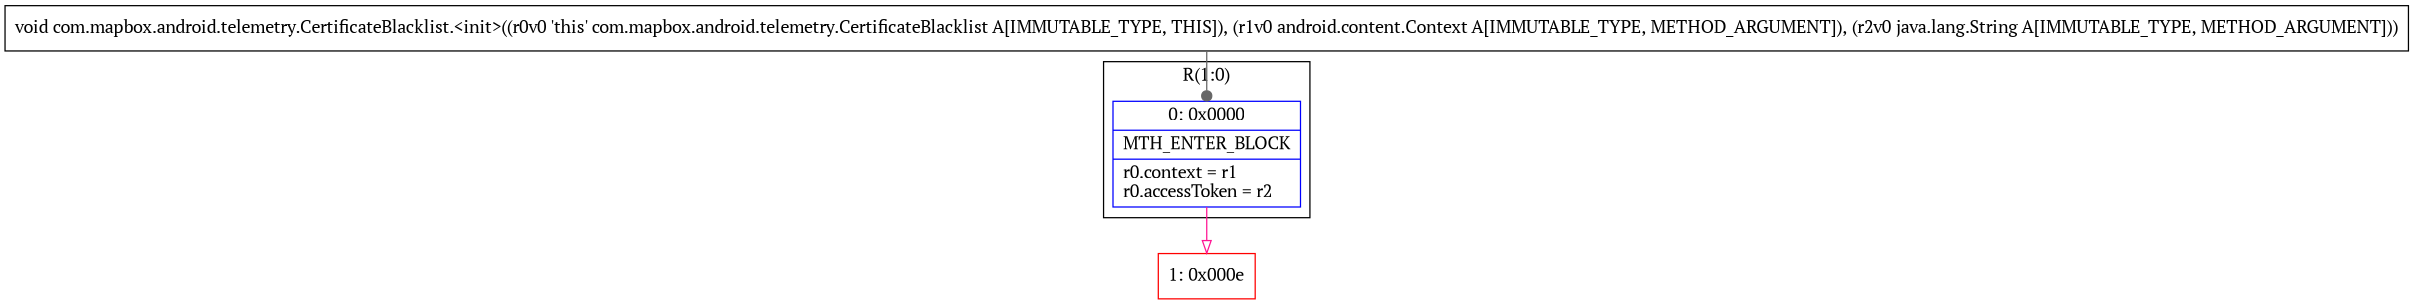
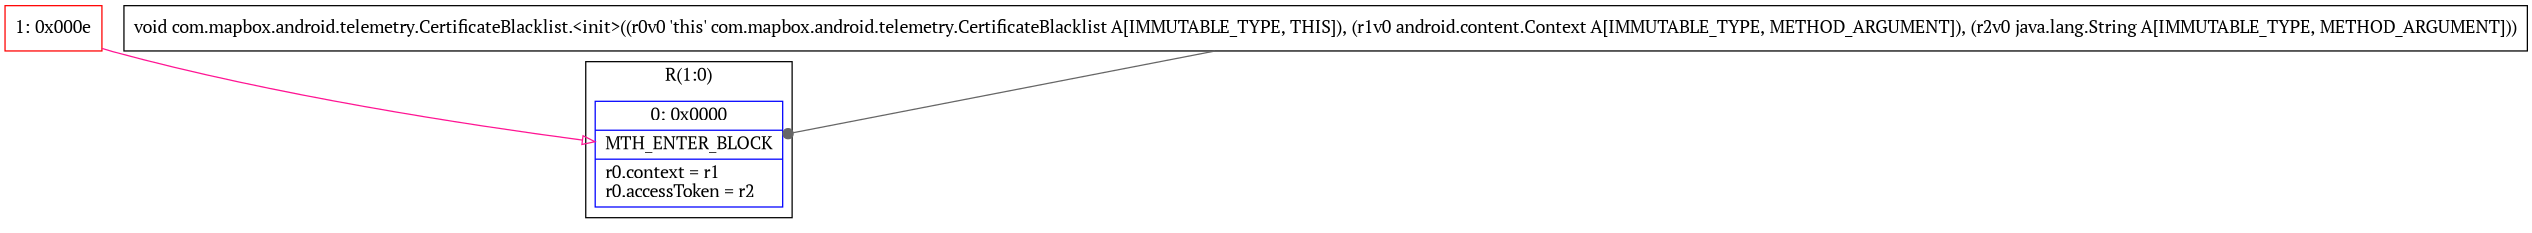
edge "0: 0x0000" -> "1: 0x000e": reversed
